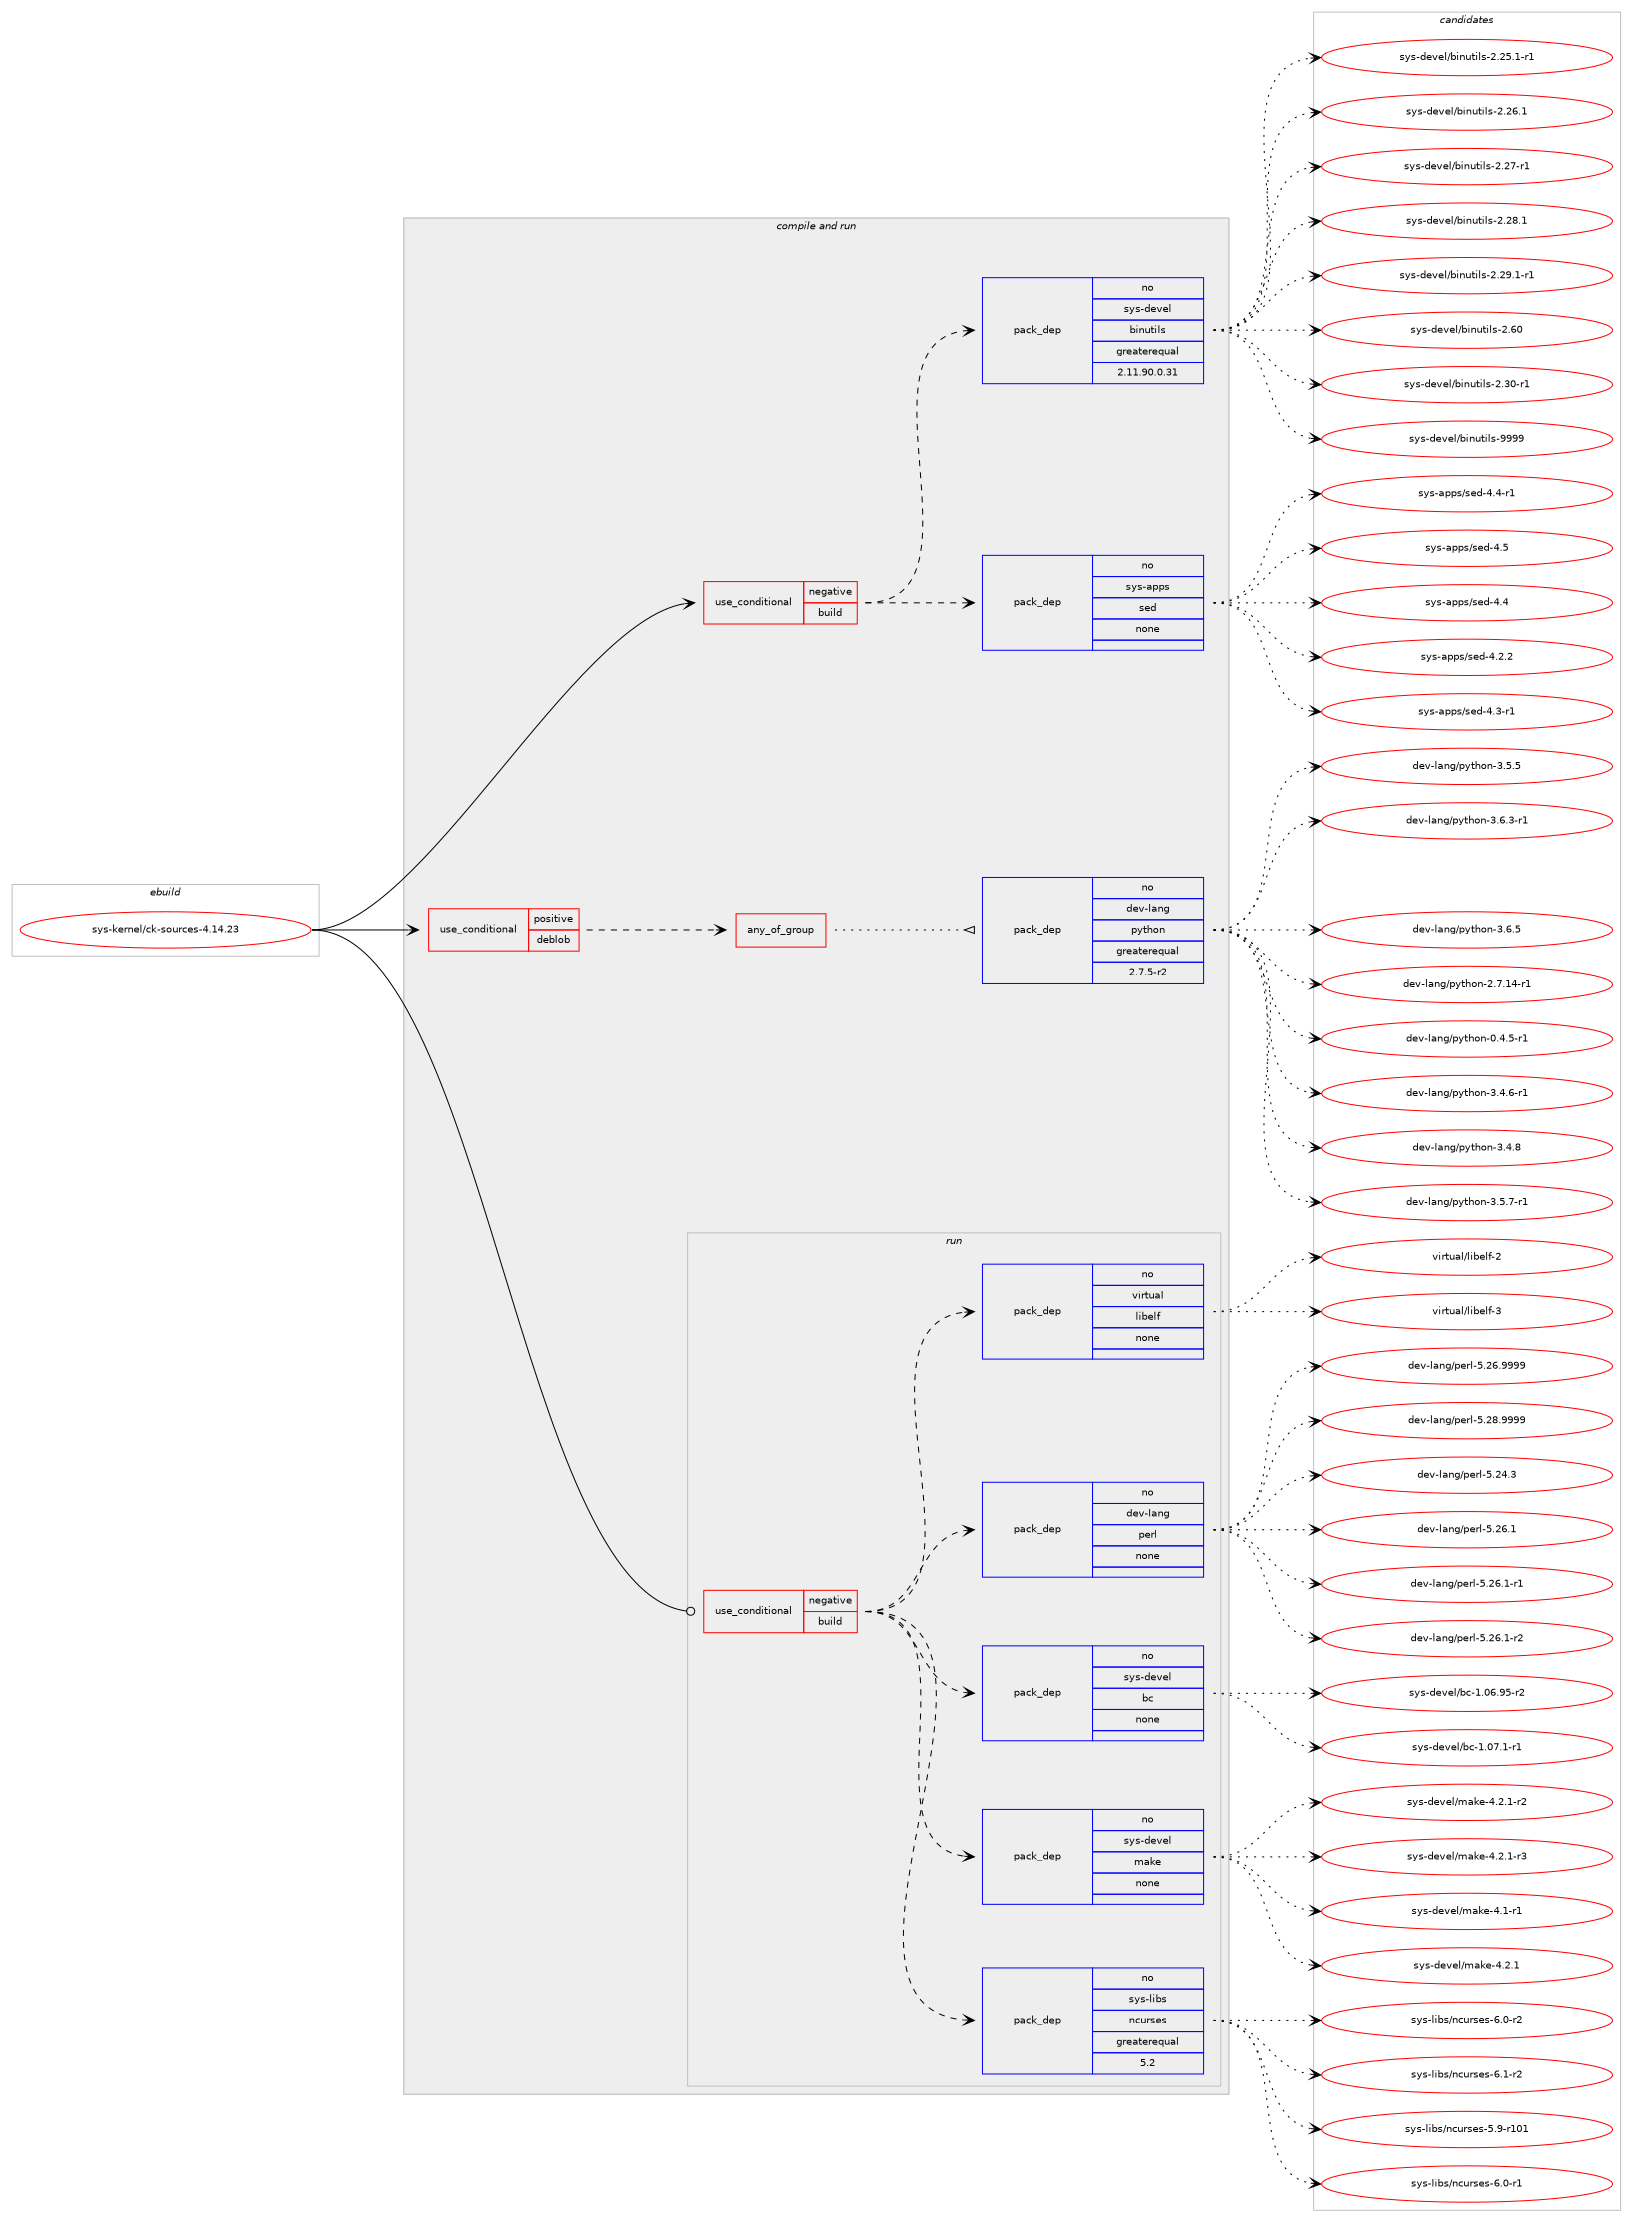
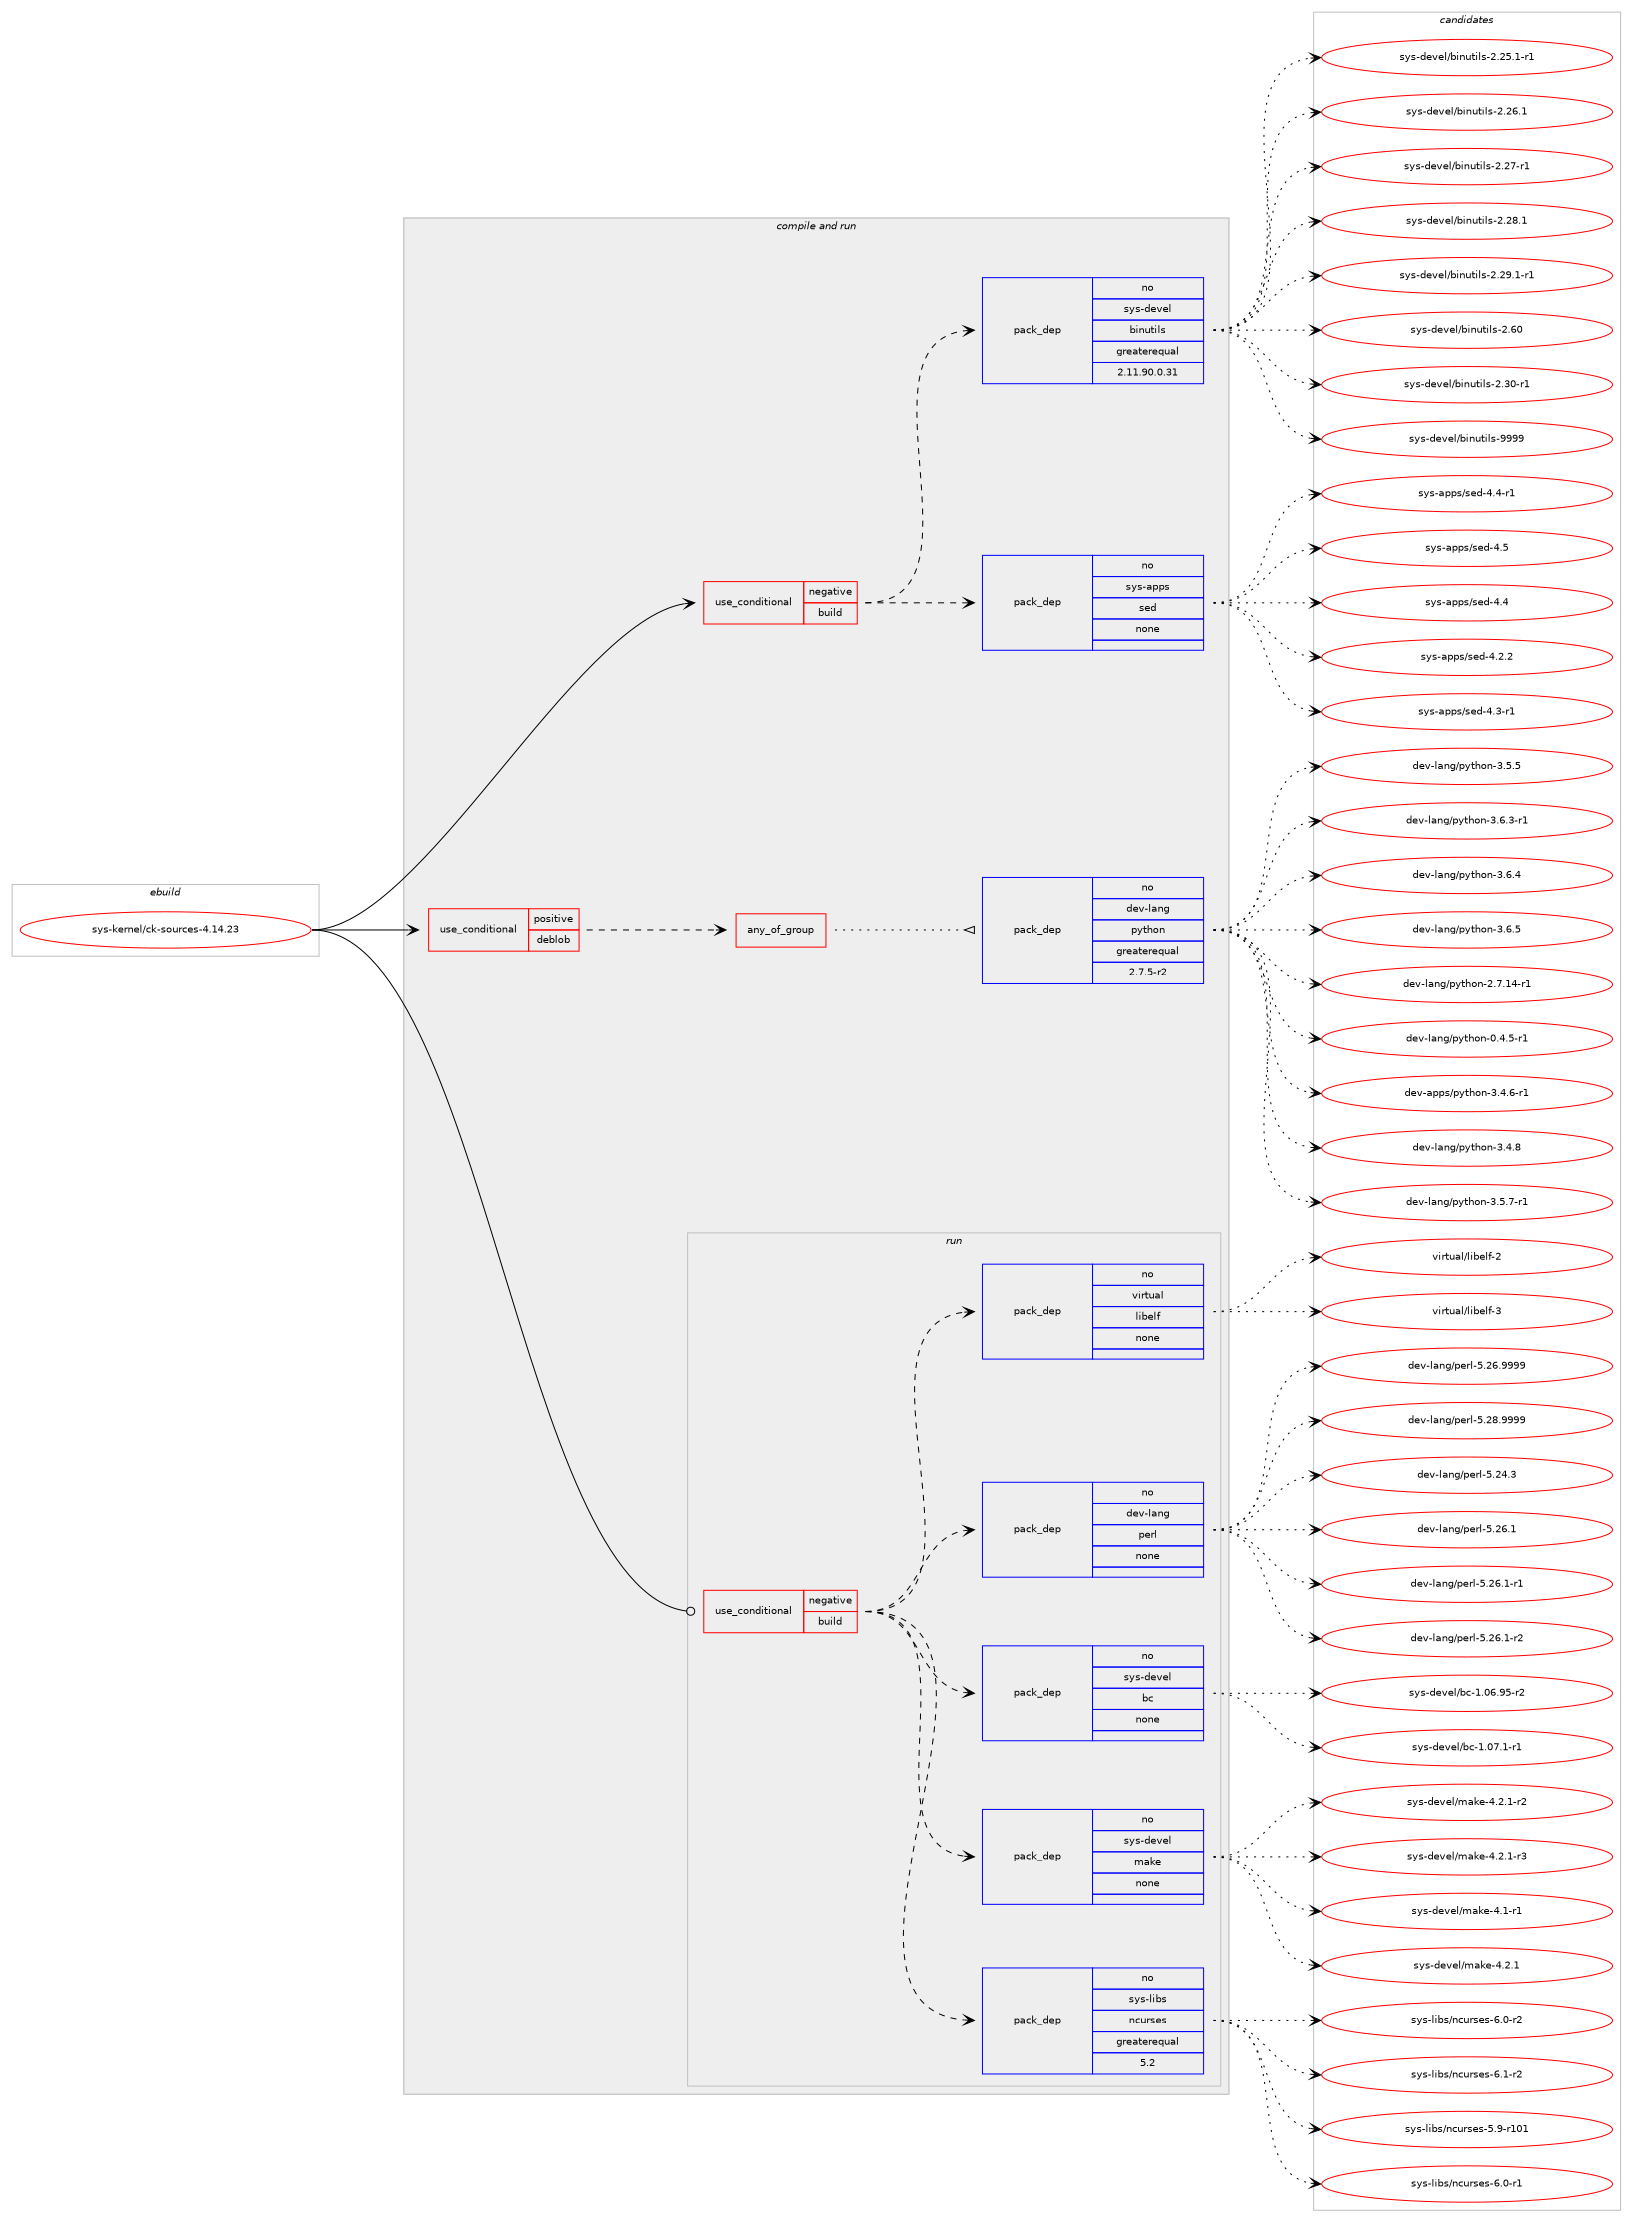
node "dev-lang/python-3.6.4": added
node "dev-lang/python-3.4.6-r1": label "dev-lang/python-3.4.6-r1" -> "dev-apps/python-3.4.6-r1"
